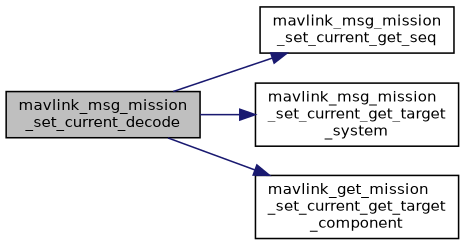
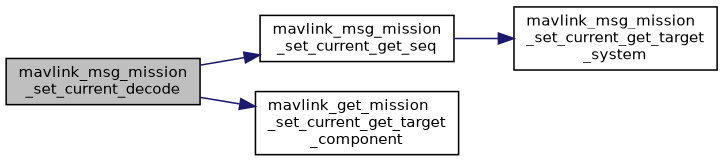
edge "mavlink_msg_mission _set_current_decode" -> "mavlink_msg_mission _set_current_get_target _system": now "mavlink_msg_mission _set_current_get_seq" -> "mavlink_msg_mission _set_current_get_target _system"
